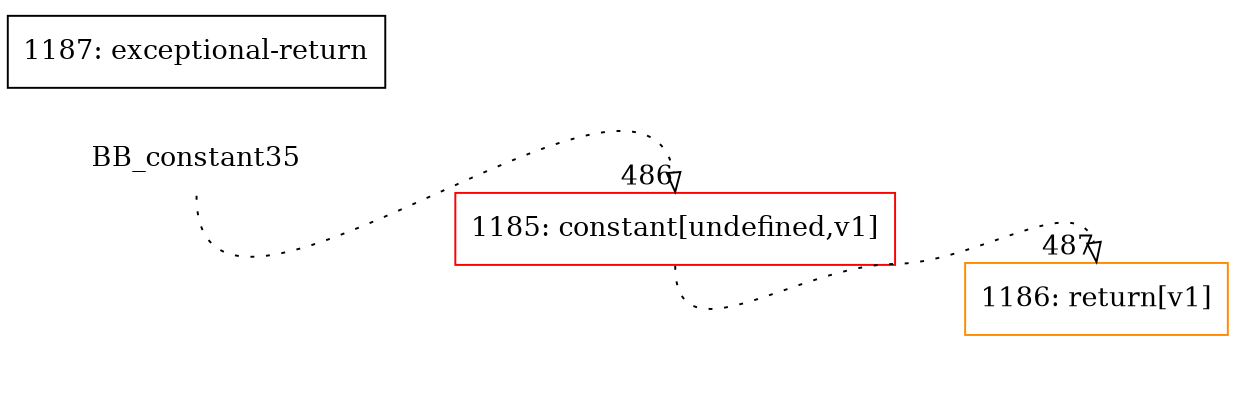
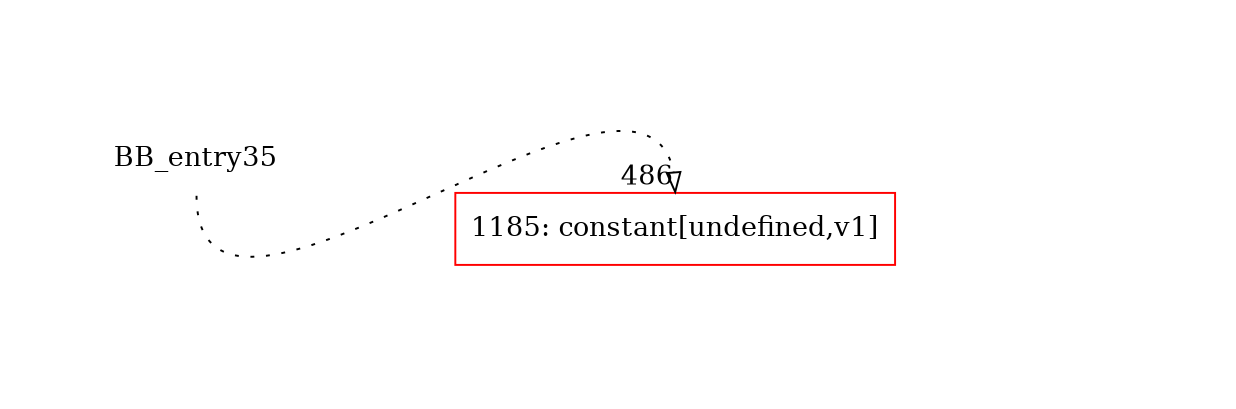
node "1187: exceptional-return": removed
node "BB_constant35": label "BB_constant35" -> "BB_entry35"
node "1186: return[v1]": removed
